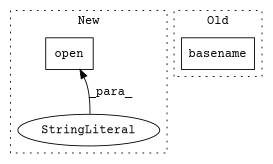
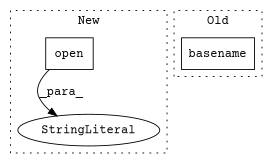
edge "StringLiteral" -> "open": reversed
